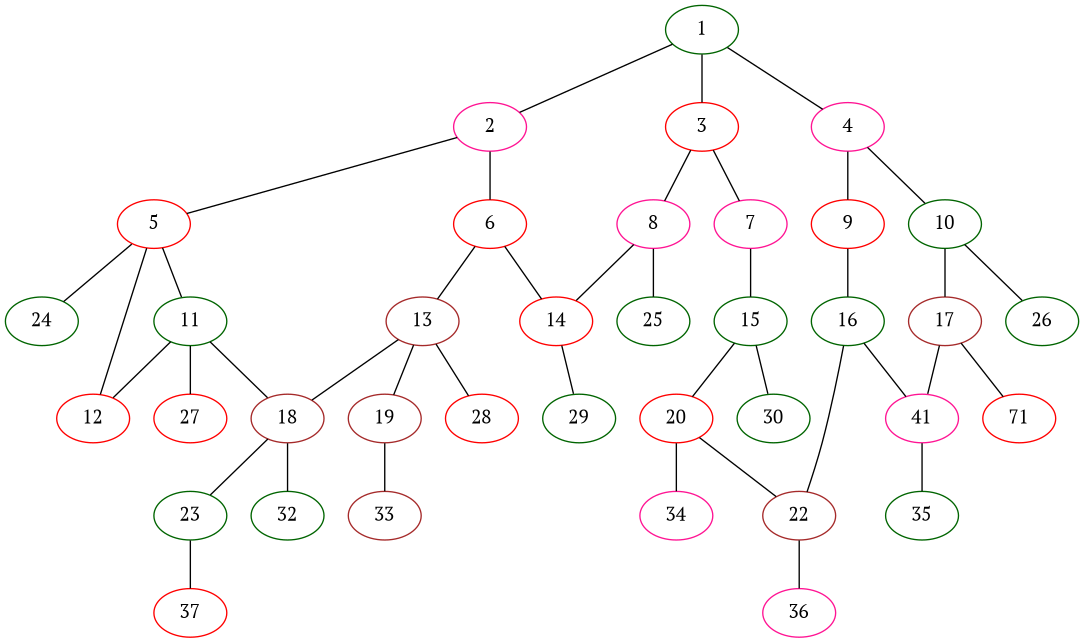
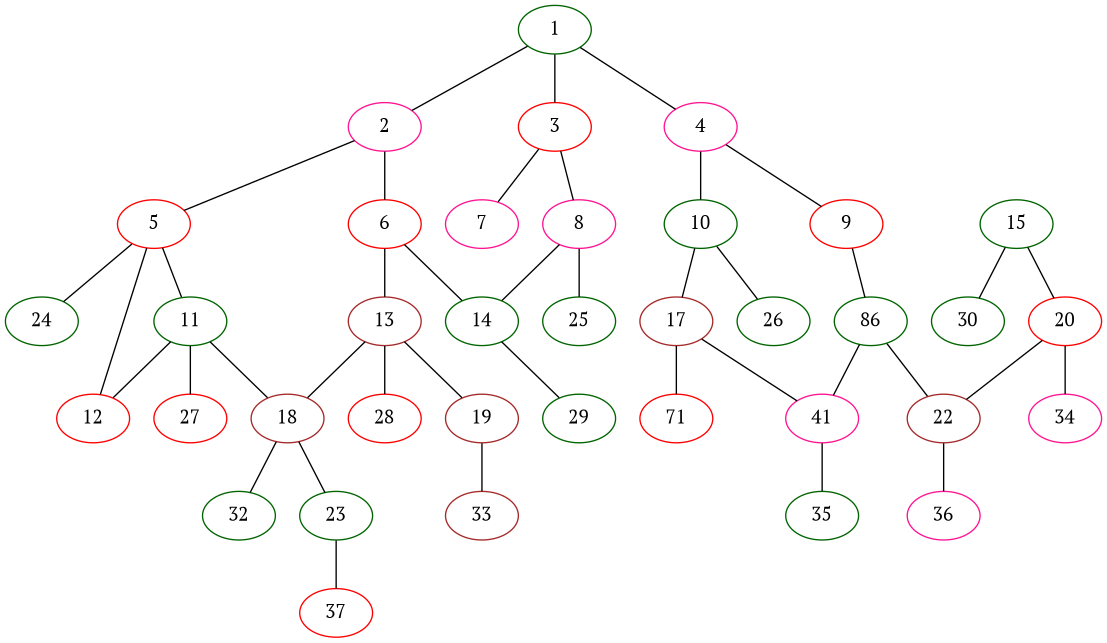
edge "7" -- "15": removed
node "14": color red -> darkgreen
node "16": label "16" -> "86"
